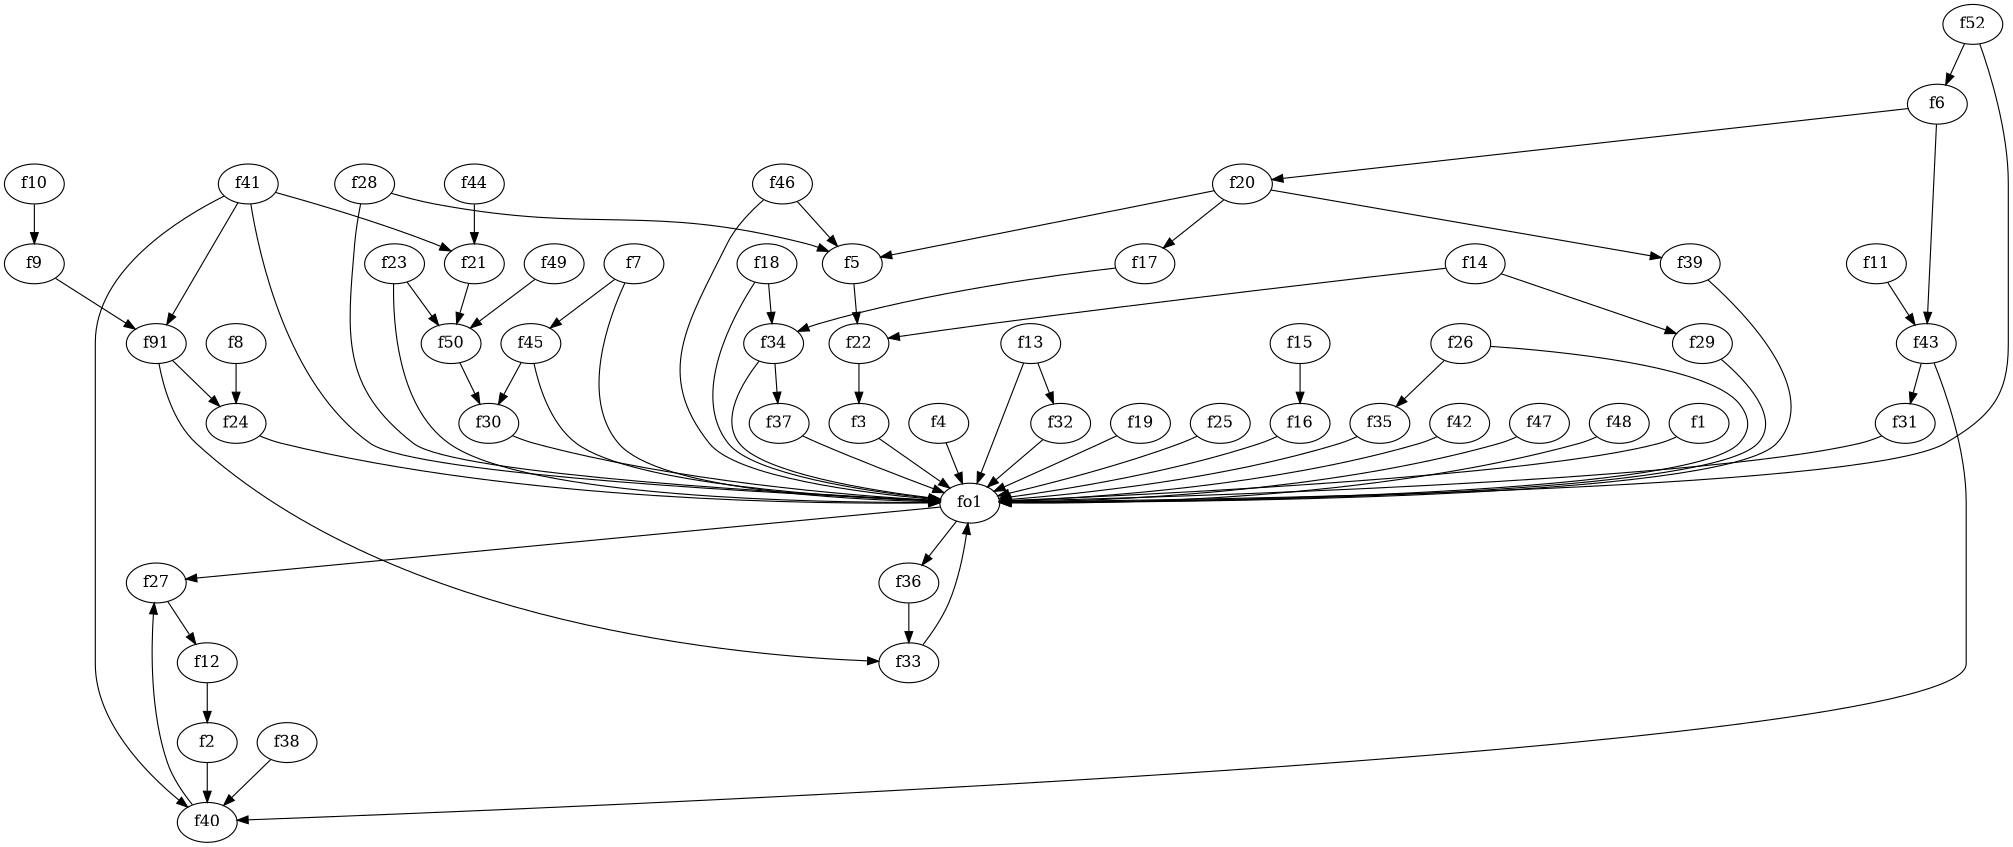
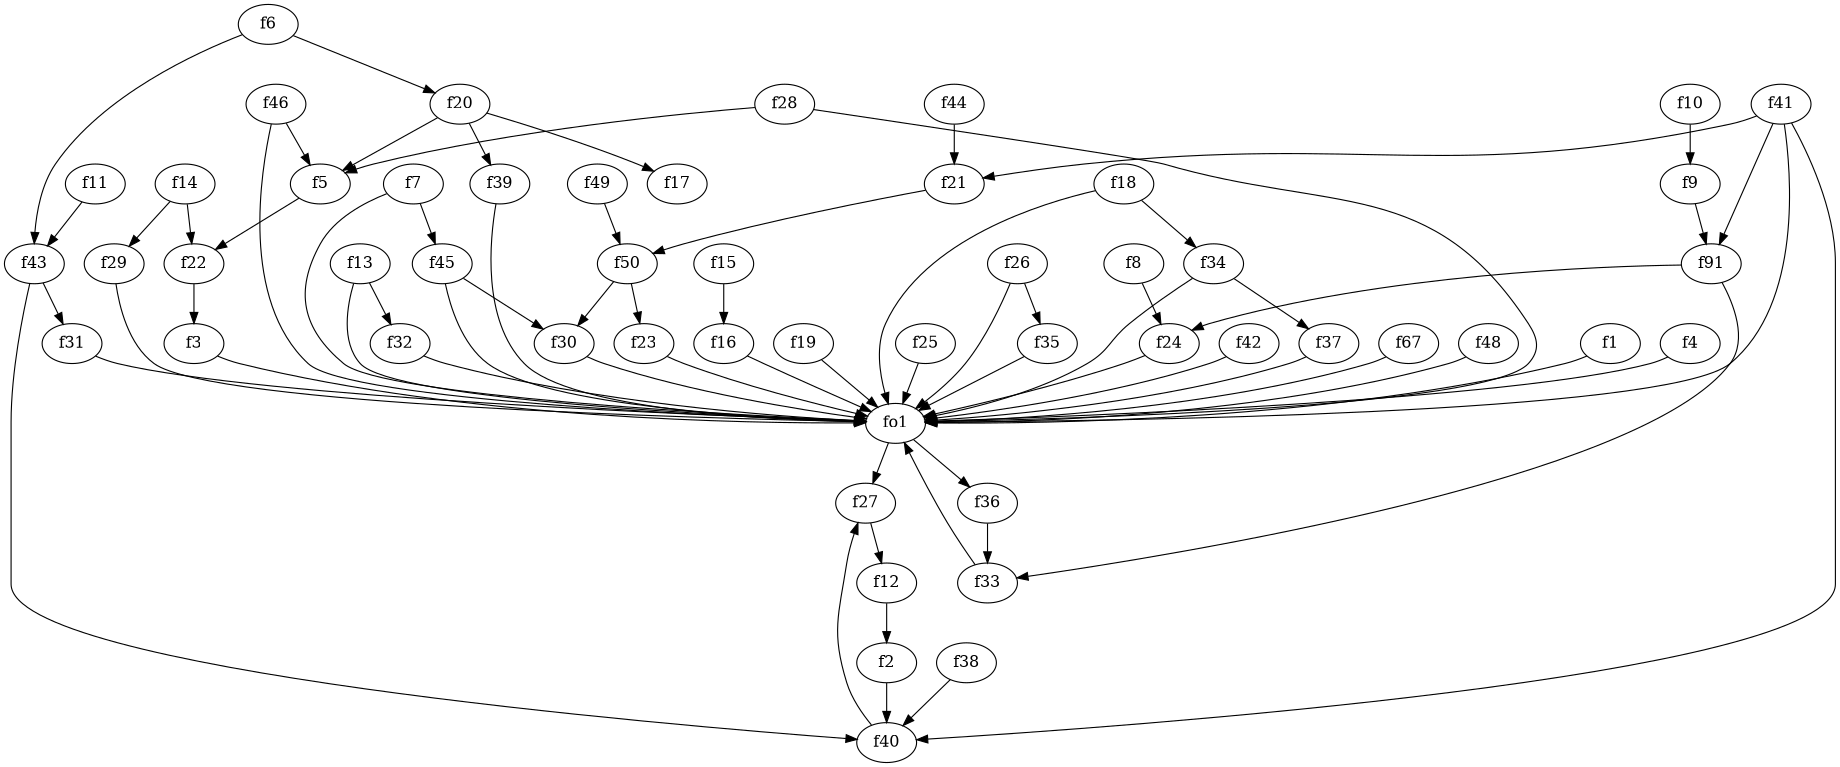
node "f52": removed
edge "f17" -> "f34": removed
edge "f23" -> "f50": reversed
node "f47": label "f47" -> "f67"
